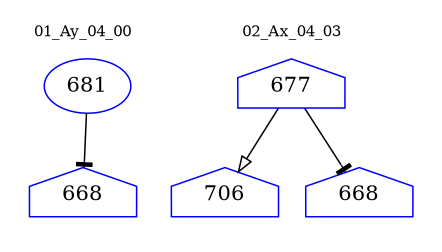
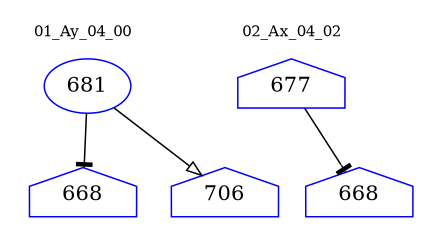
cluster "02_Ax_04_03": label "02_Ax_04_03" -> "02_Ax_04_02"
edge "677" -> "706": now "681" -> "706"
